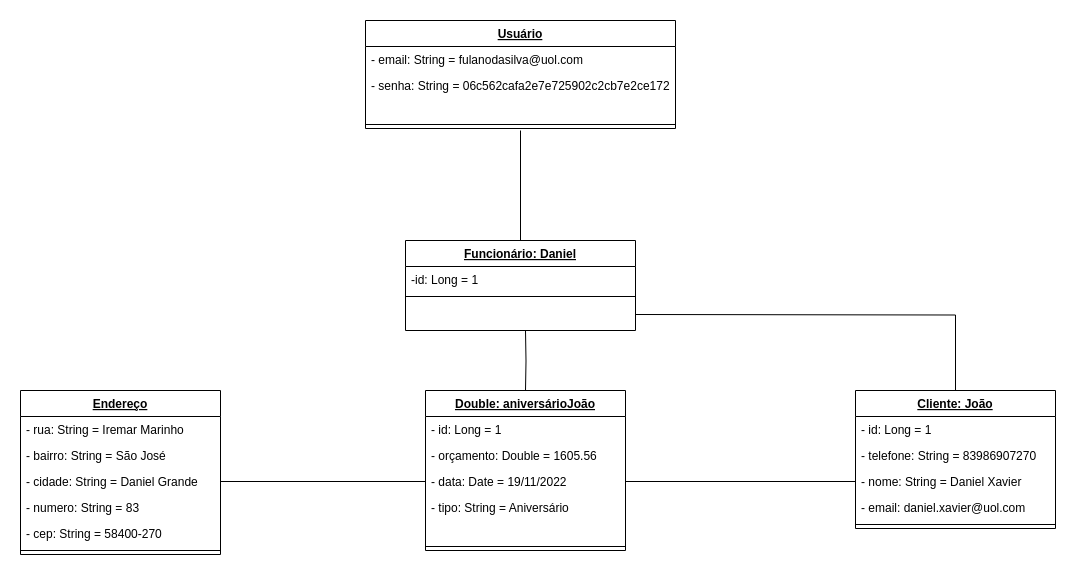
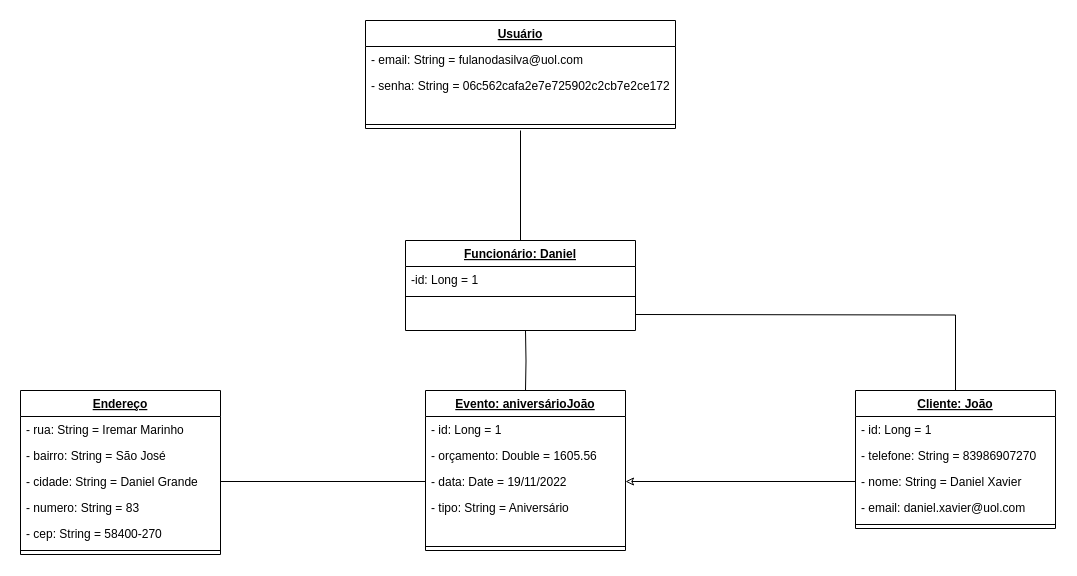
node "Double: aniversárioJoão": label "Double: aniversárioJoão" -> "Evento: aniversárioJoão"
edge "- data: Date = 19/11/2022" -- "- nome: String = Daniel Xavier": arrowhead none -> classic
